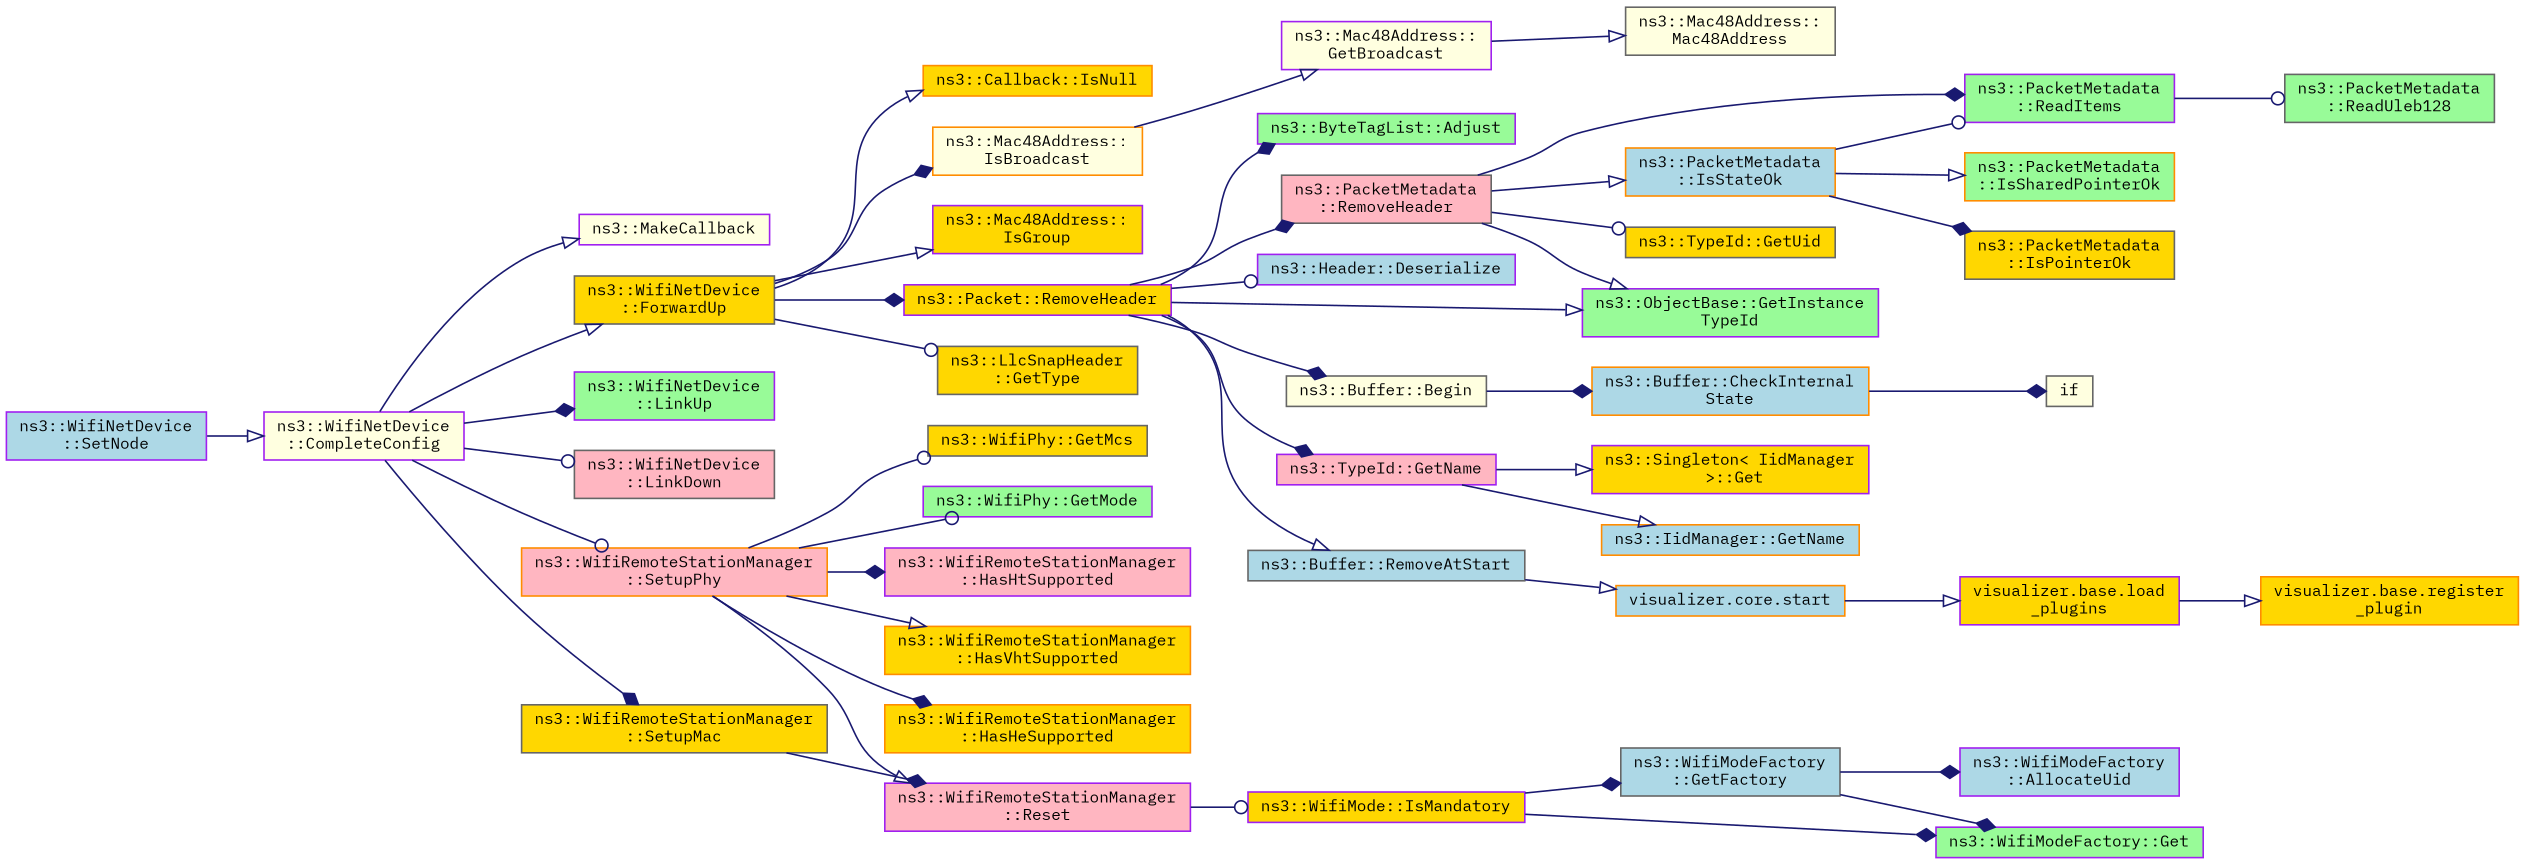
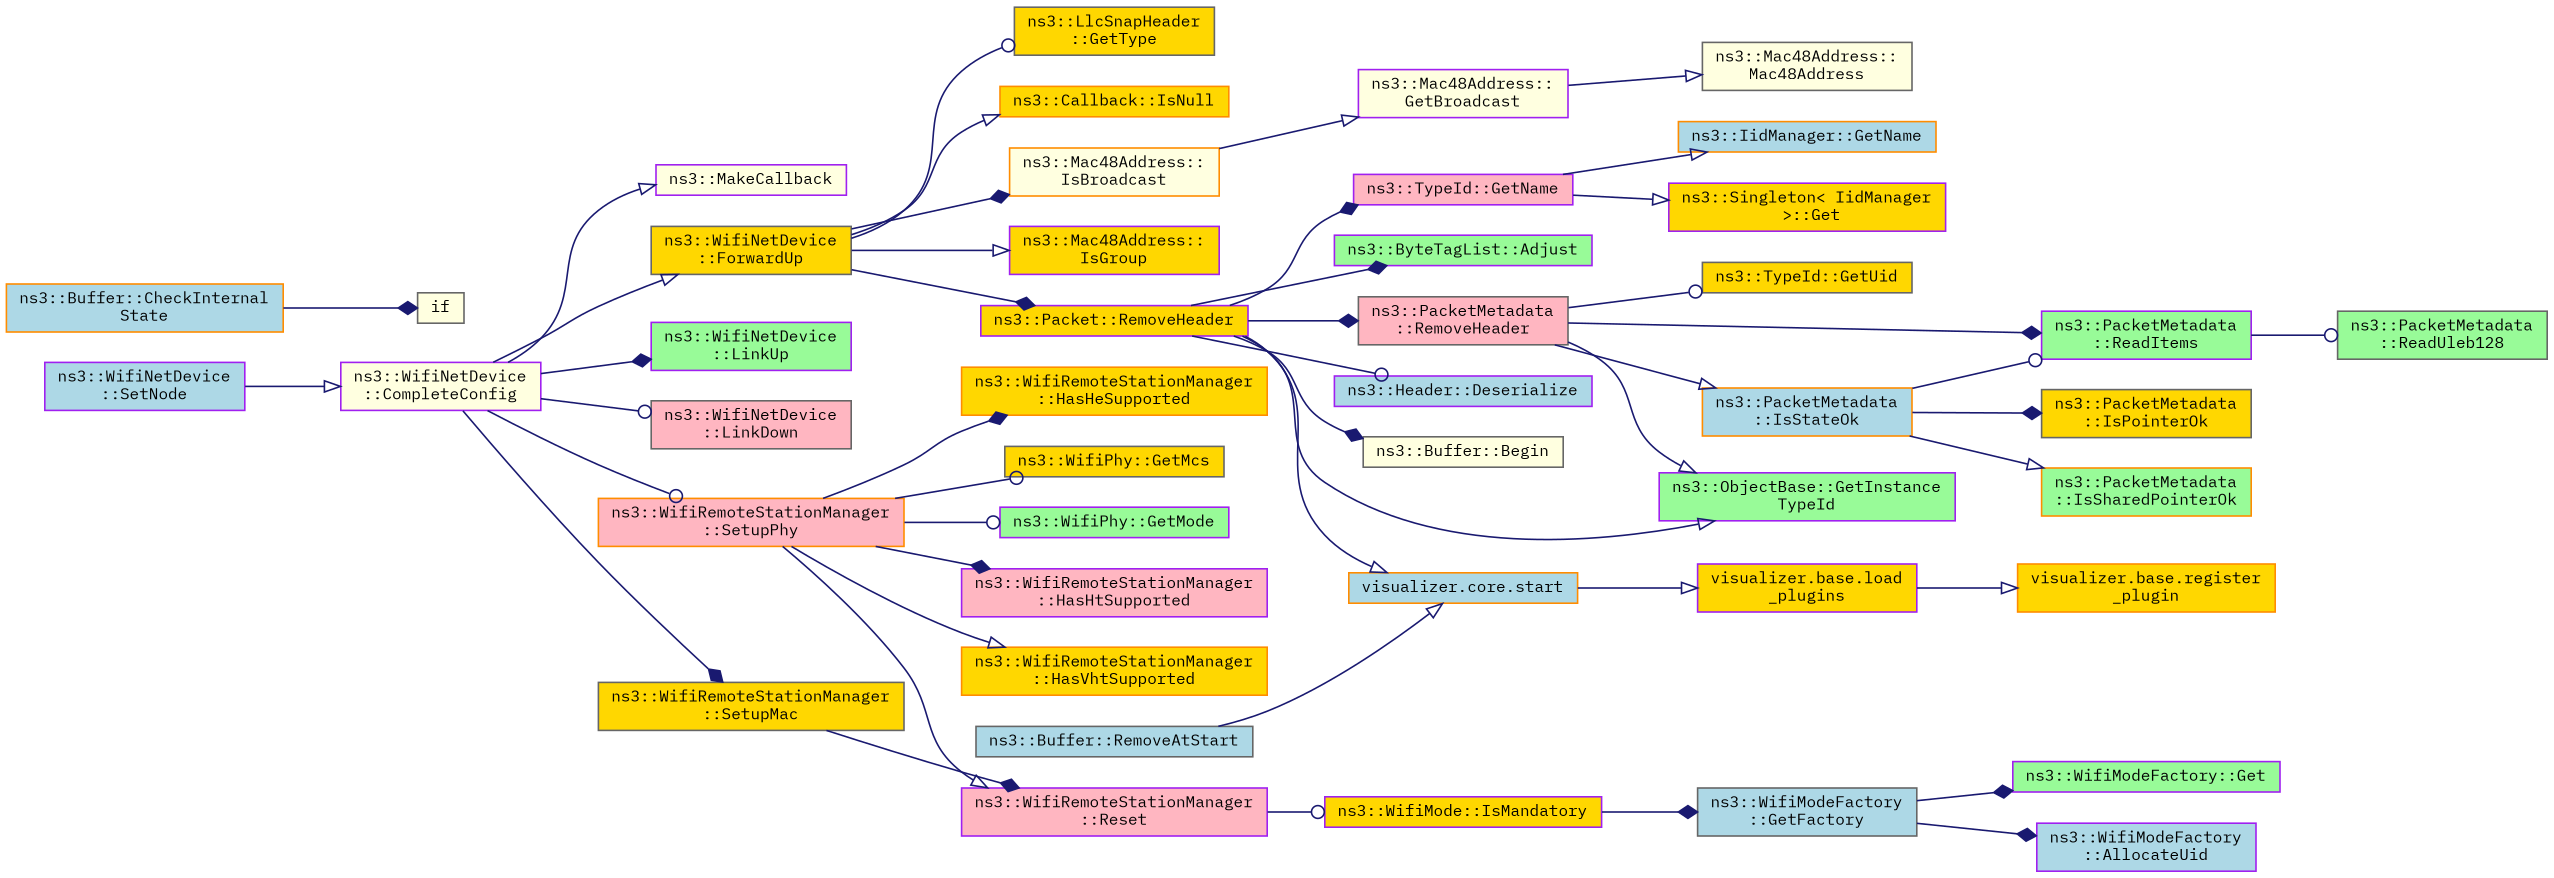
edge "ns3::Buffer::Begin" -> "ns3::Buffer::CheckInternal State": removed
edge "ns3::Packet::RemoveHeader" -> "ns3::Buffer::RemoveAtStart": now "ns3::Packet::RemoveHeader" -> "visualizer.core.start"
edge "ns3::WifiMode::IsMandatory" -> "ns3::WifiModeFactory::Get": removed
